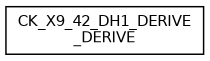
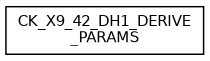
node "CK_X9_42_DH1_DERIVE _DERIVE": label "CK_X9_42_DH1_DERIVE _DERIVE" -> "CK_X9_42_DH1_DERIVE _PARAMS"
